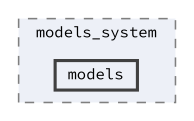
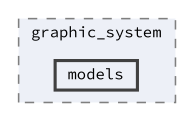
cluster "models_system": label "models_system" -> "graphic_system"
